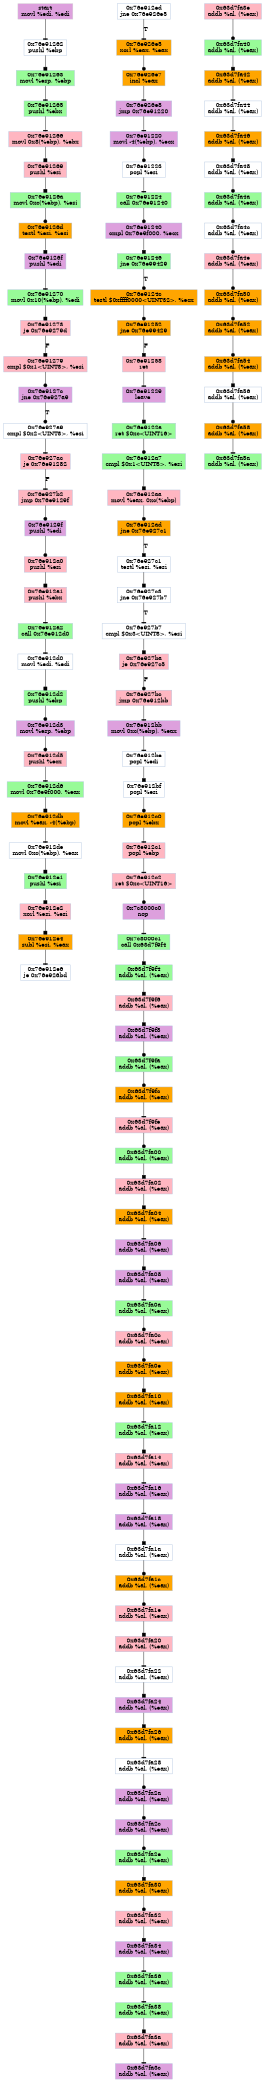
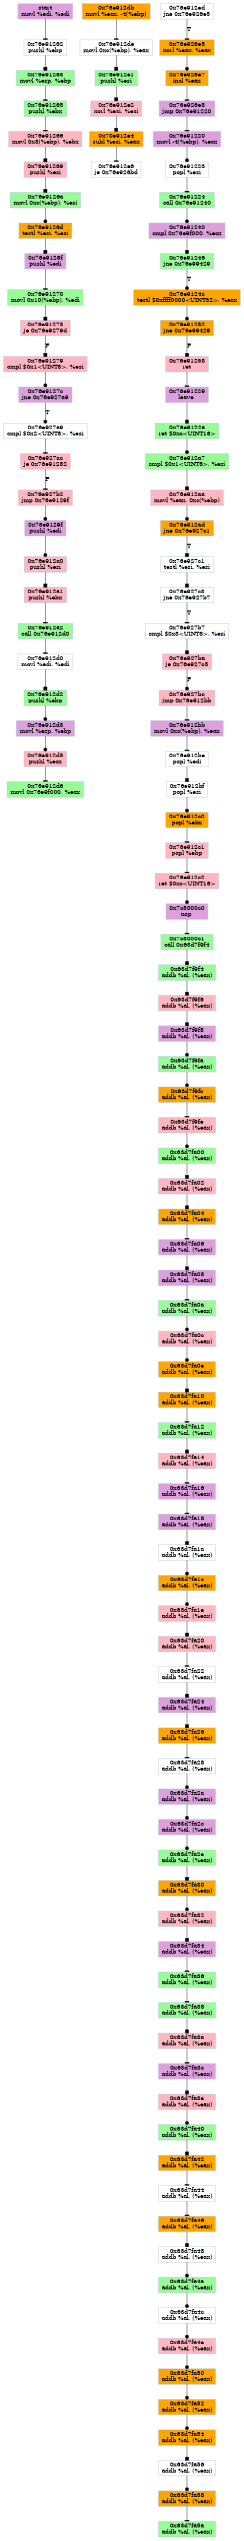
edge "0x76e912d6 movl 0x76e9f000, %eax" -> "0x76e912db movl %eax, -4(%ebp)": removed
node "0x76e912e4 subl %esi, %eax": label "0x76e912e4 subl %esi, %eax" -> "0x70e912e4 subl %esi, %eax"
edge "0x63d7fa3c addb %al, (%eax)" -> "0x63d7fa3e addb %al, (%eax)": added
